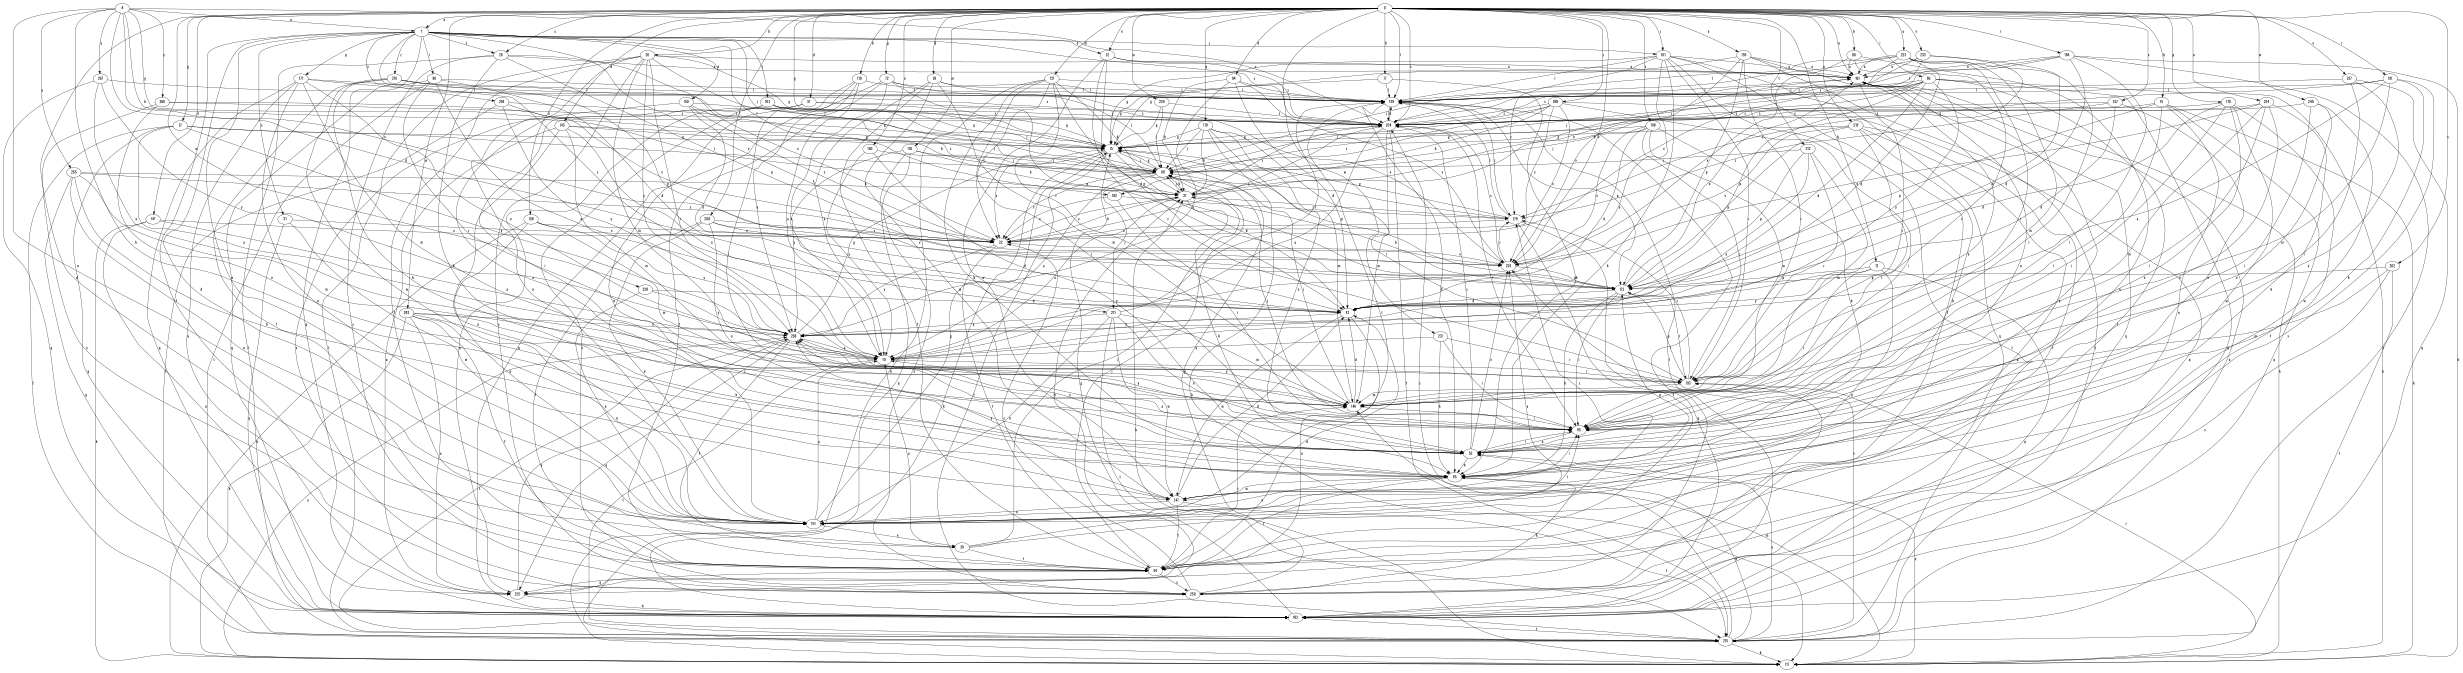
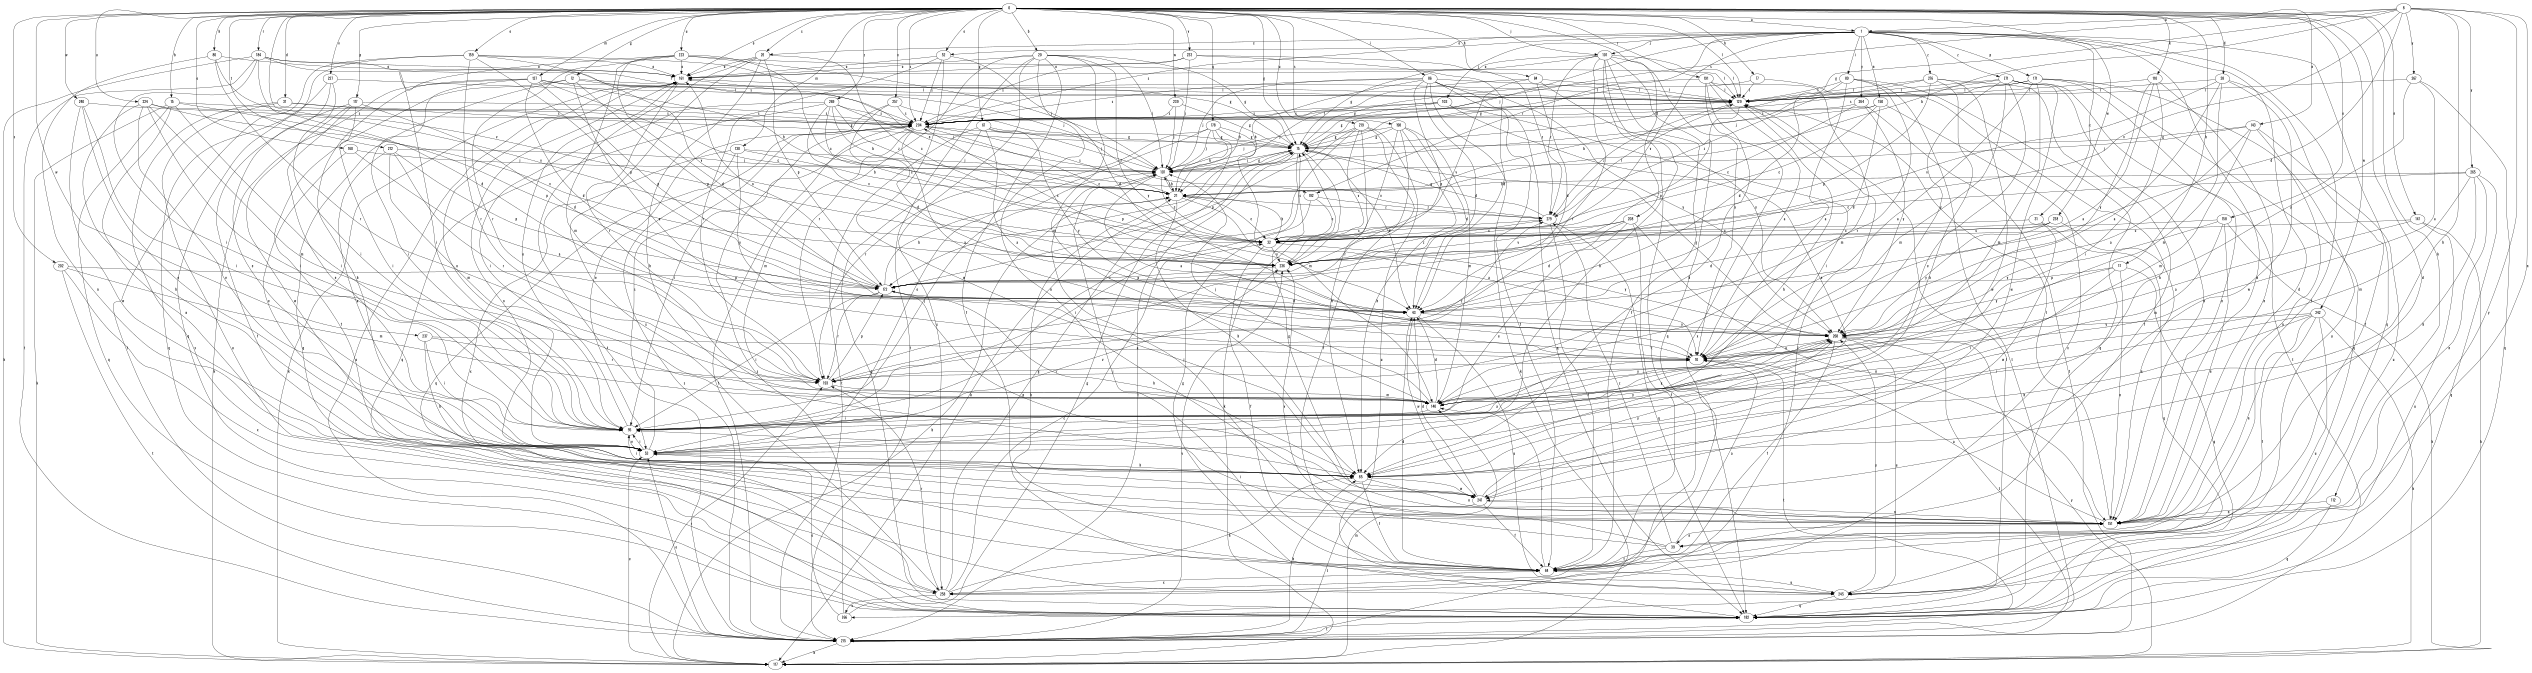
node "170": label "170" -> "177"
edge "137" -> "43": label "r" -> "d"
edge "107" -> "271": reversed
edge "238" -> "32": added, label "c"
edge "212" -> "10": now "212" -> "53"
node "112": added
edge "266" -> "258": reversed
node "225": label "225" -> "245"
